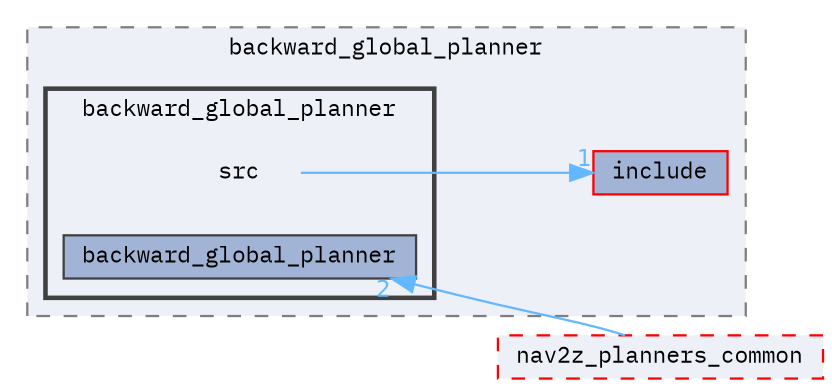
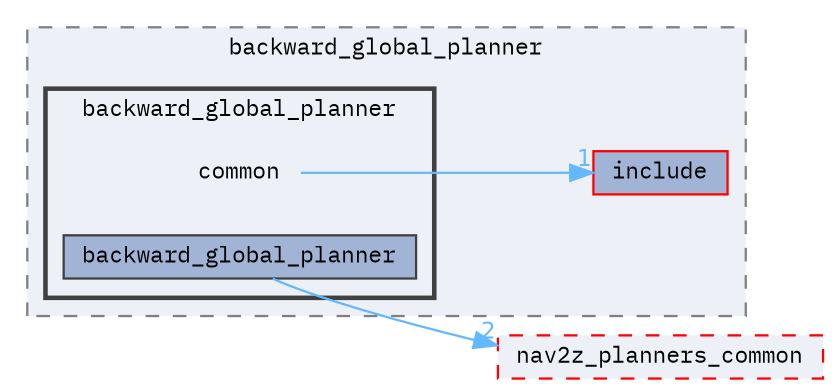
node "src": label "src" -> "common"
edge "nav2z_planners_common" -> "backward_global_planner": reversed
